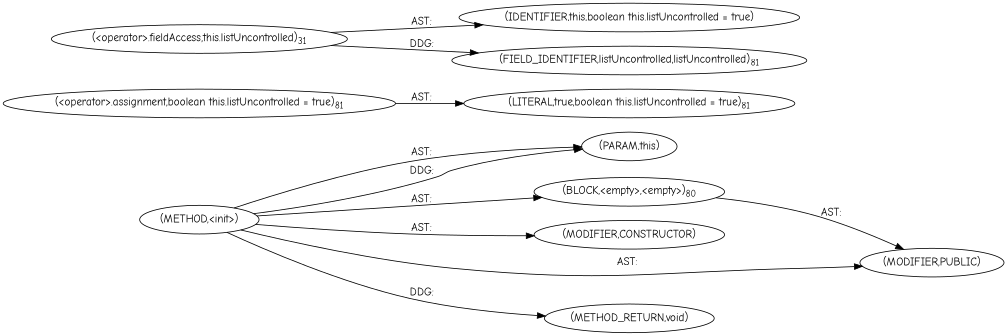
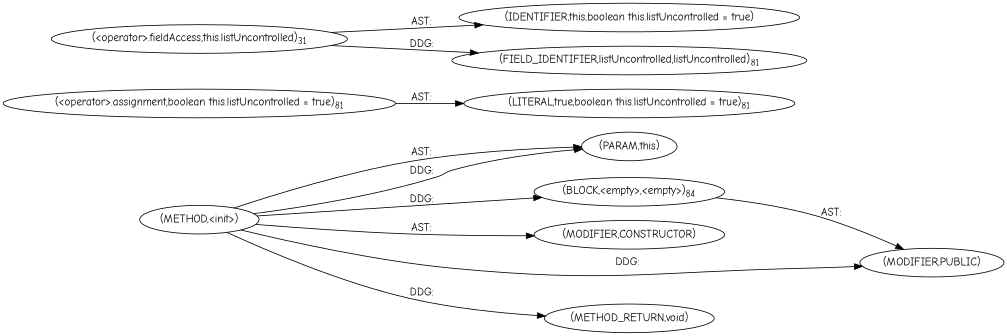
node "(BLOCK,<empty>,<empty>)": text "80" -> "84"
edge "(METHOD,<init>)" -> "(BLOCK,<empty>,<empty>)": label "AST: " -> "DDG: "
edge "(METHOD,<init>)" -> "(MODIFIER,PUBLIC)": label "AST: " -> "DDG: "
